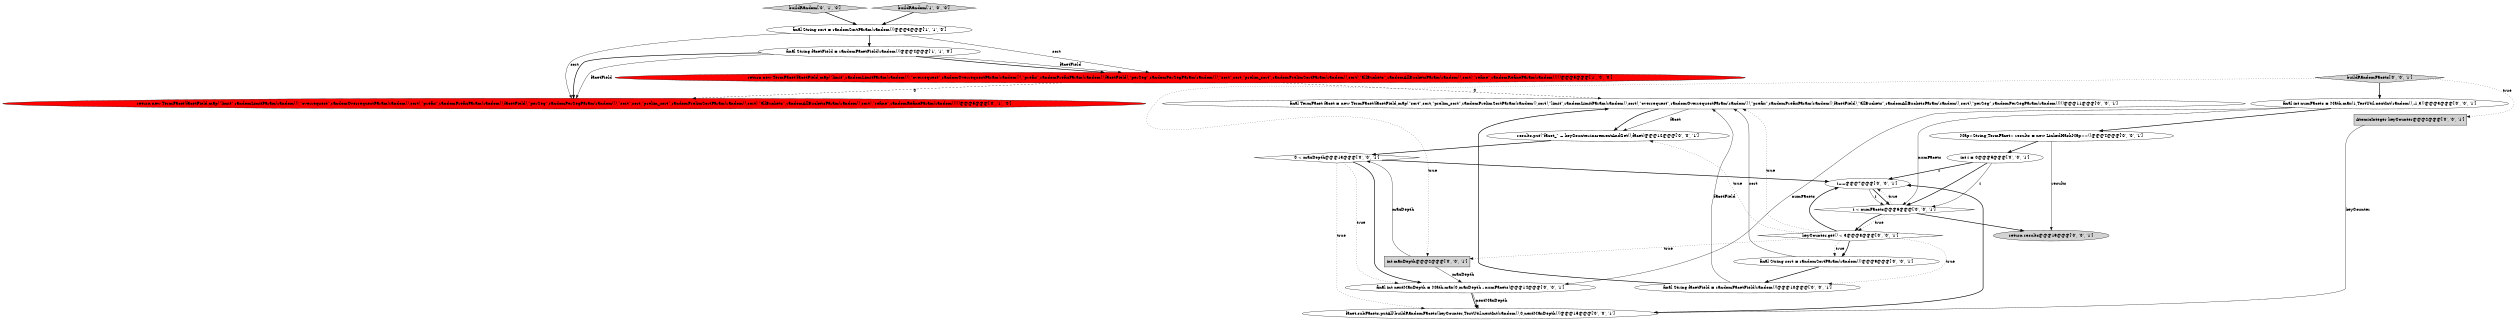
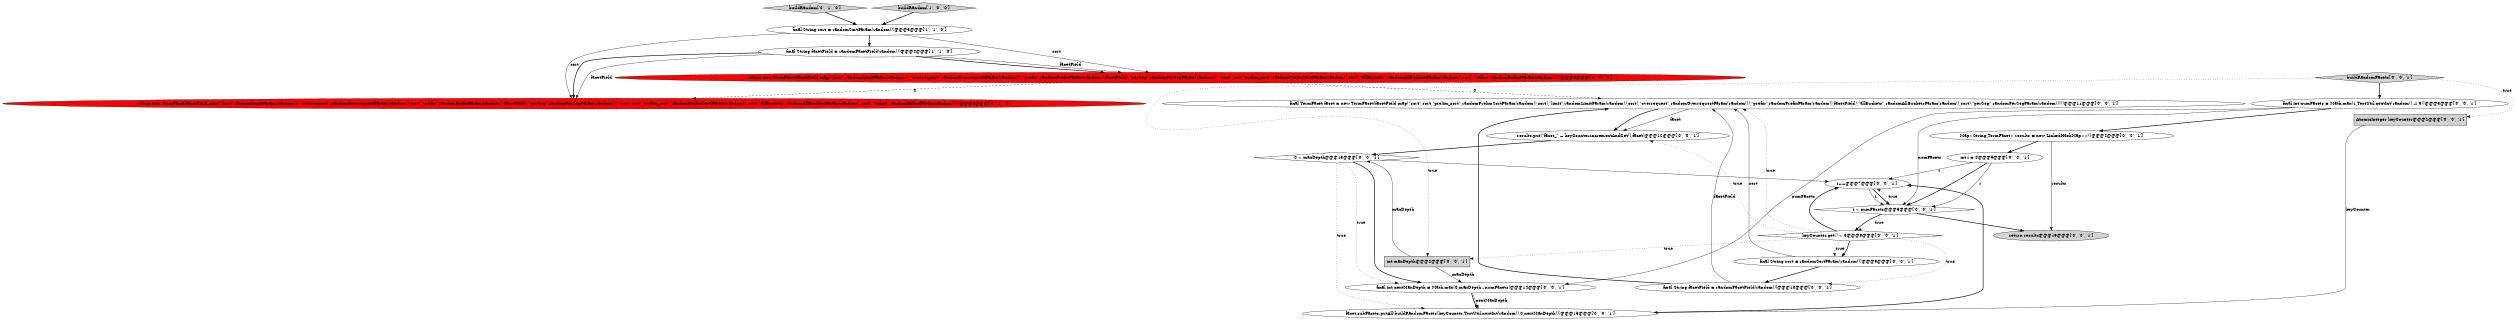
edge "int i = 0@@@5@@@['0', '0', '1']" -> "i++@@@7@@@['0', '0', '1']": style bold -> solid
edge "0 < maxDepth@@@13@@@['0', '0', '1']" -> "i++@@@7@@@['0', '0', '1']": style bold -> solid
